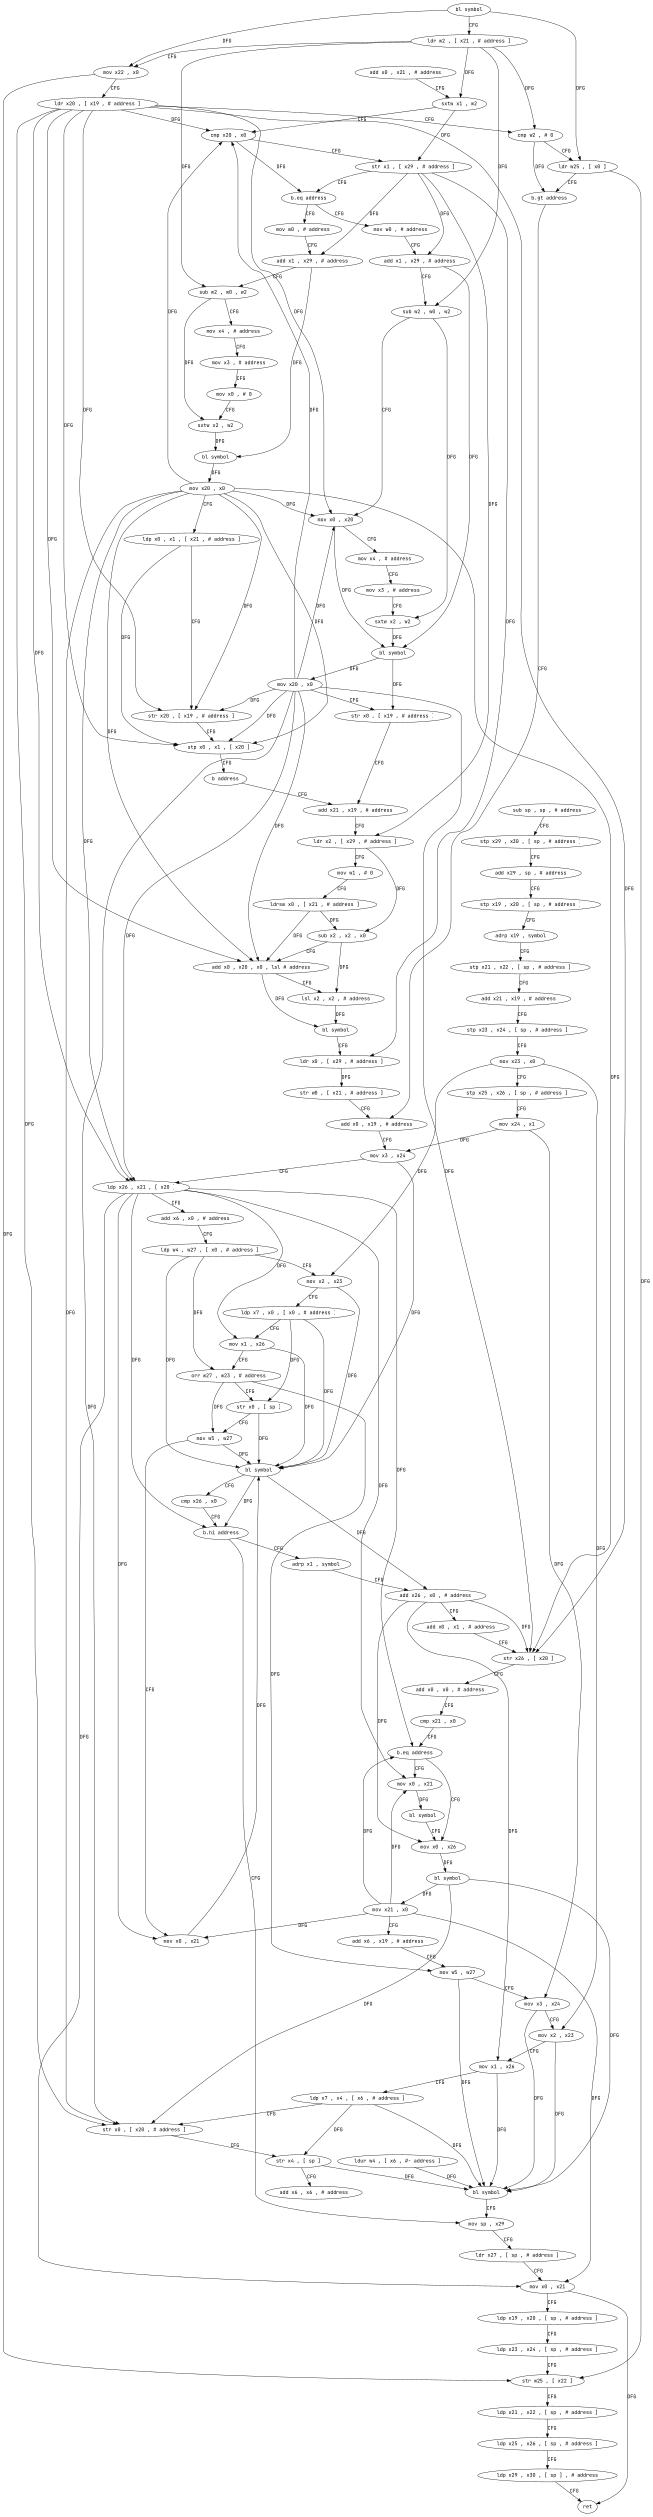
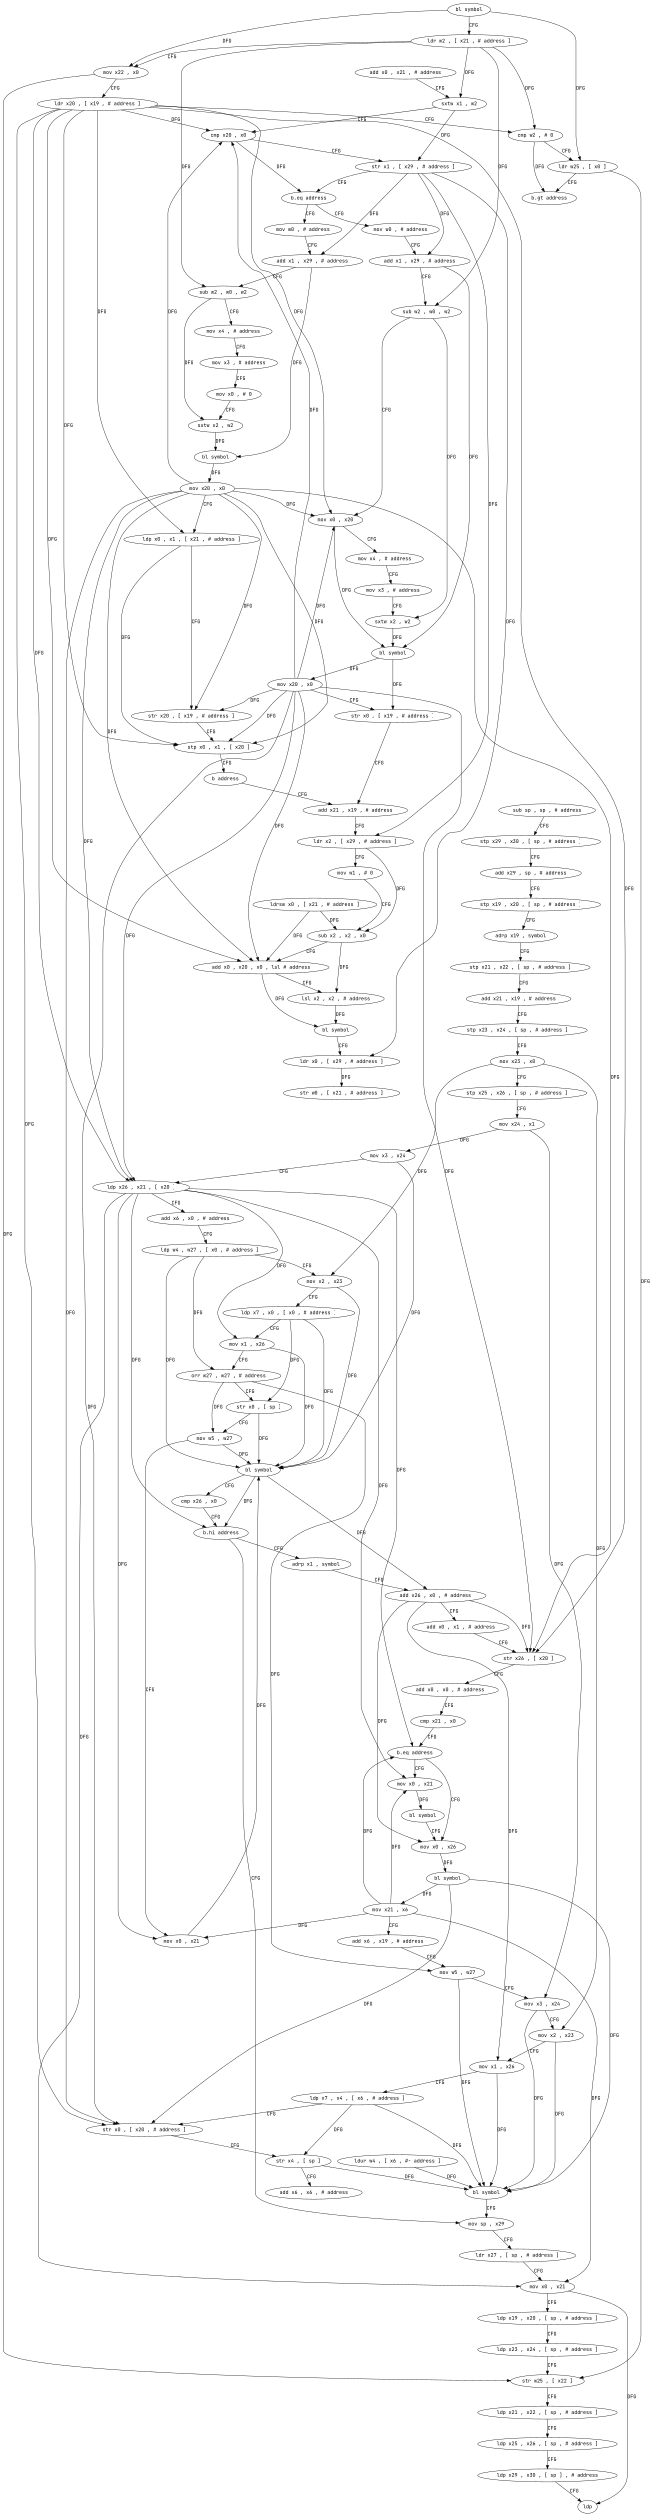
edge "ldr x20 , [ x19 , # address ]" -> "str x20 , [ x19 , # address ]": now "ldr x20 , [ x19 , # address ]" -> "ldp x0 , x1 , [ x21 , # address ]"
edge "mov w1 , # 0" -> "ldrsw x0 , [ x21 , # address ]": now "mov w1 , # 0" -> "sub x2 , x2 , x0"
node "add x0 , x19 , # address": removed
node "orr w27 , w23 , # address": label "orr w27 , w23 , # address" -> "orr w27 , w27 , # address"
node "mov x21 , x0": label "mov x21 , x0" -> "mov x21 , x6"
node "ret": label "ret" -> "ldp"
